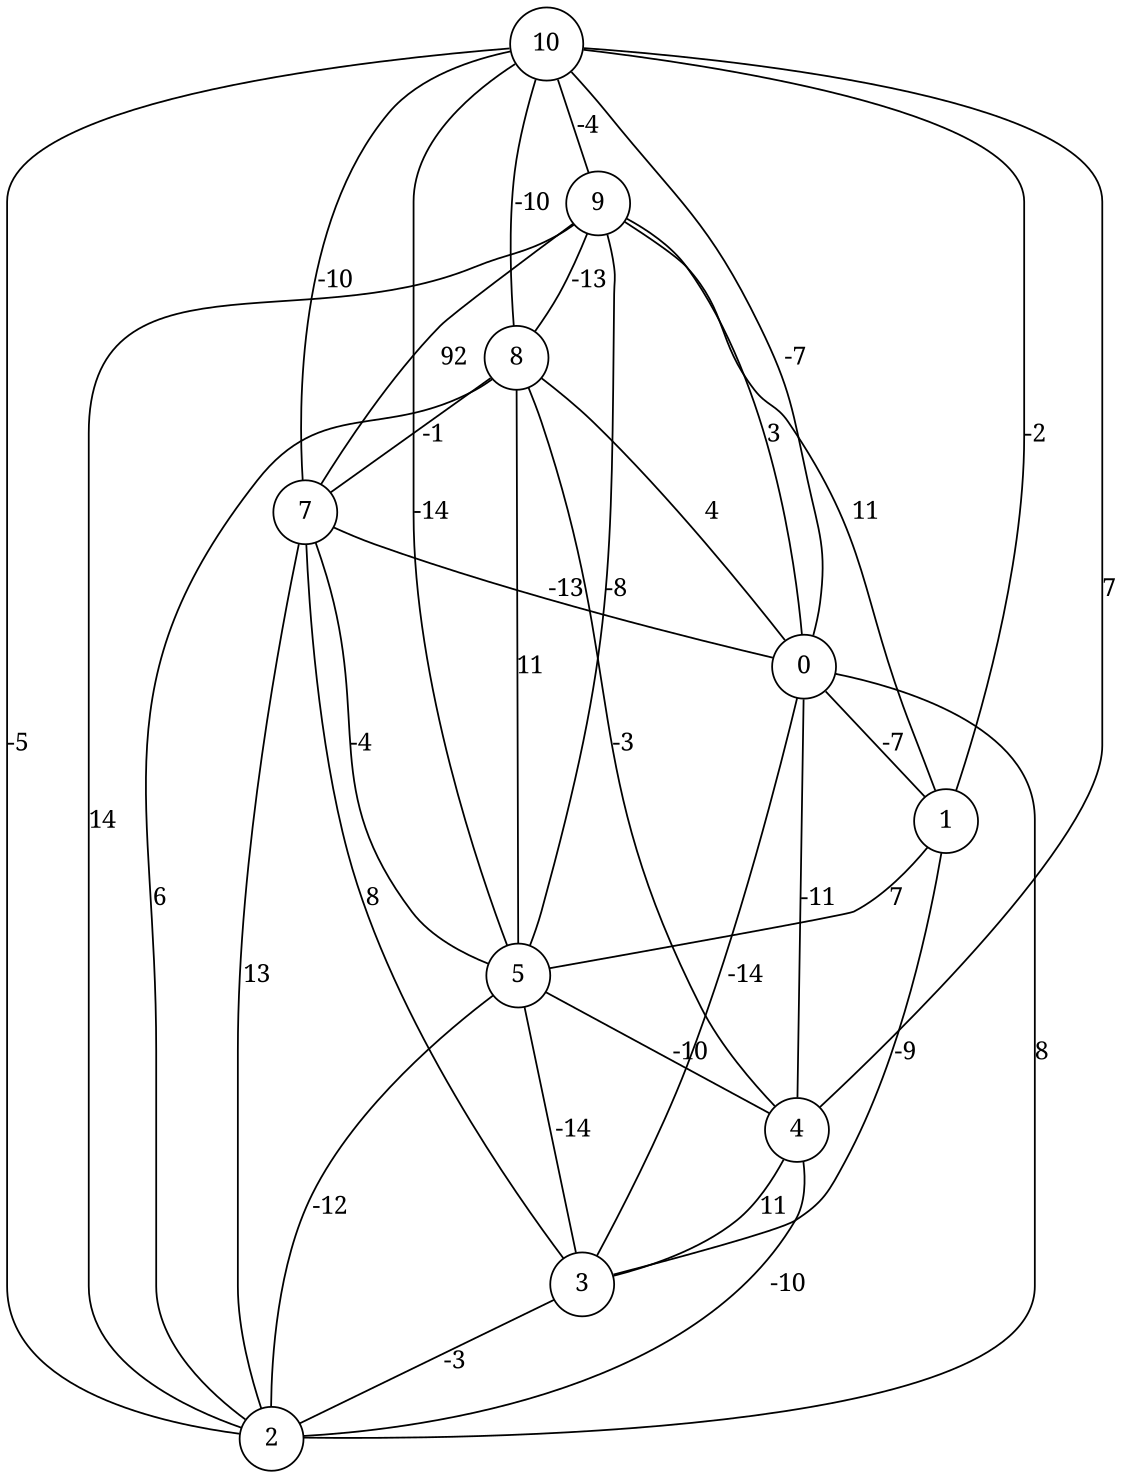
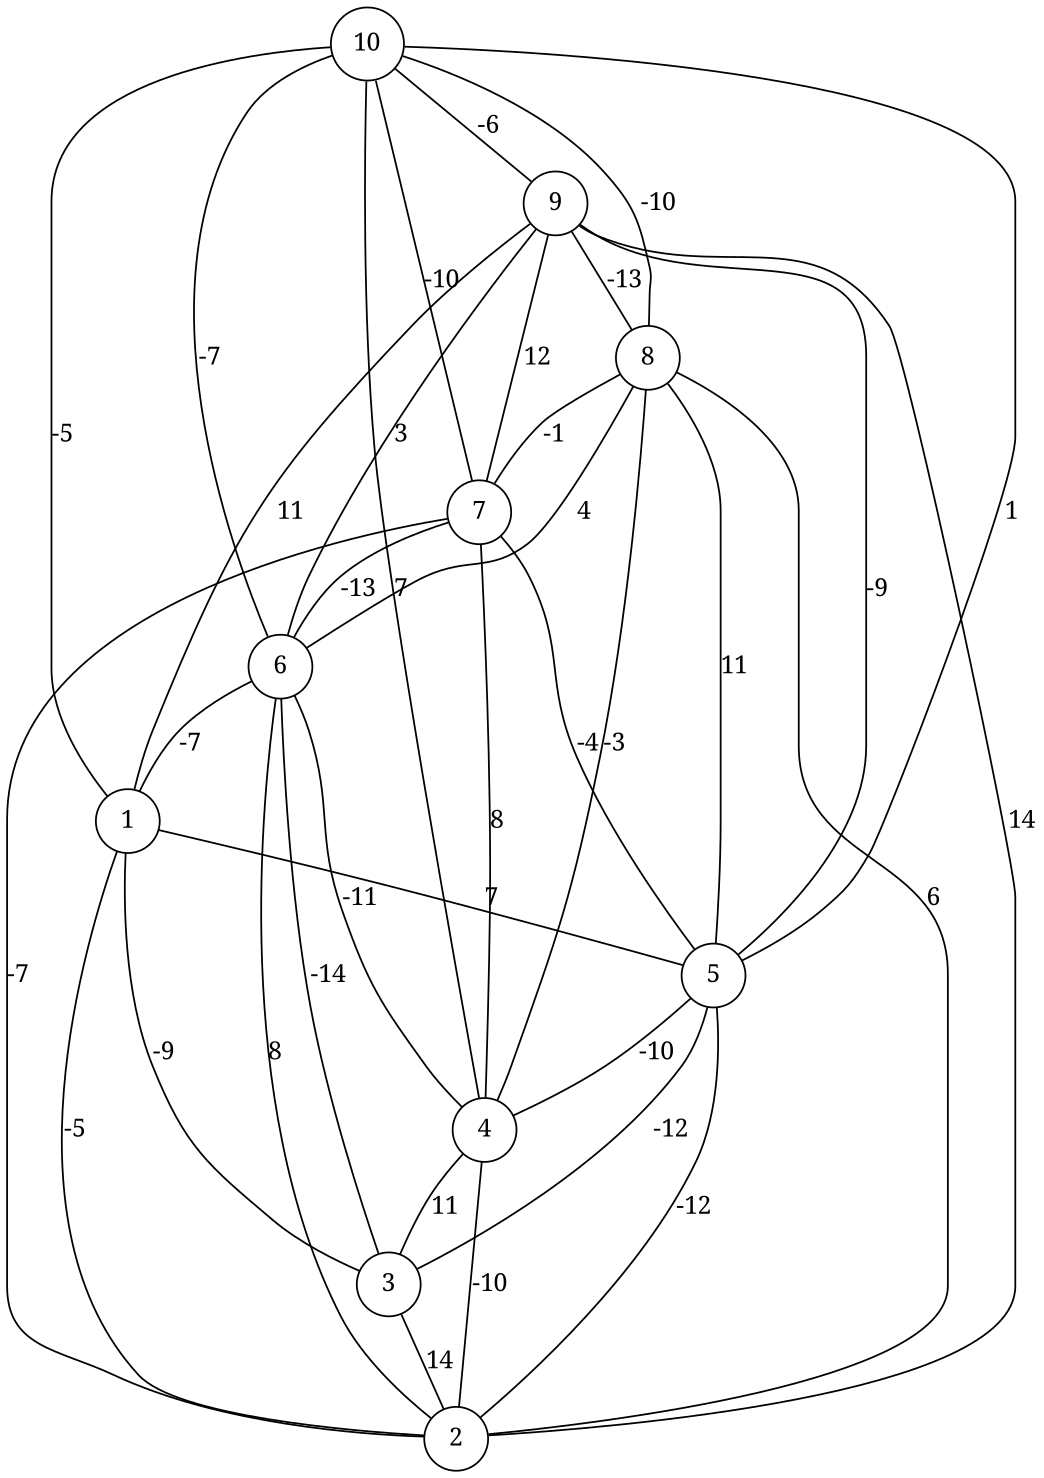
edge "10" -- "9": label "-4" -> "-6"
edge "9" -- "7": label "92" -> "12"
edge "10" -- "1": label "-2" -> "-5"
edge "10" -- "5": label "-14" -> "1"
edge "9" -- "5": label "-8" -> "-9"
edge "10" -- "2": now "1" -- "2"
node "0": label "0" -> "6"
edge "7" -- "3": now "7" -- "4"
edge "7" -- "2": label "13" -> "-7"
edge "5" -- "3": label "-14" -> "-12"
edge "3" -- "2": label "-3" -> "14"
